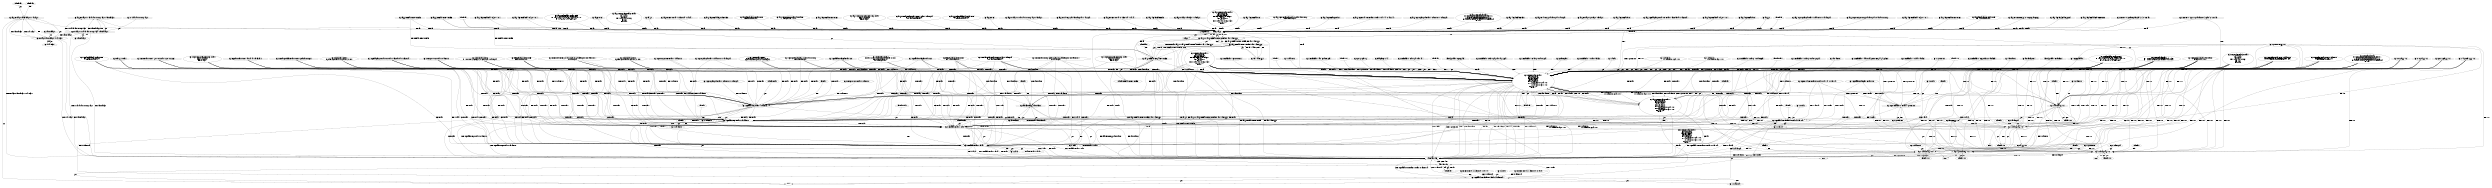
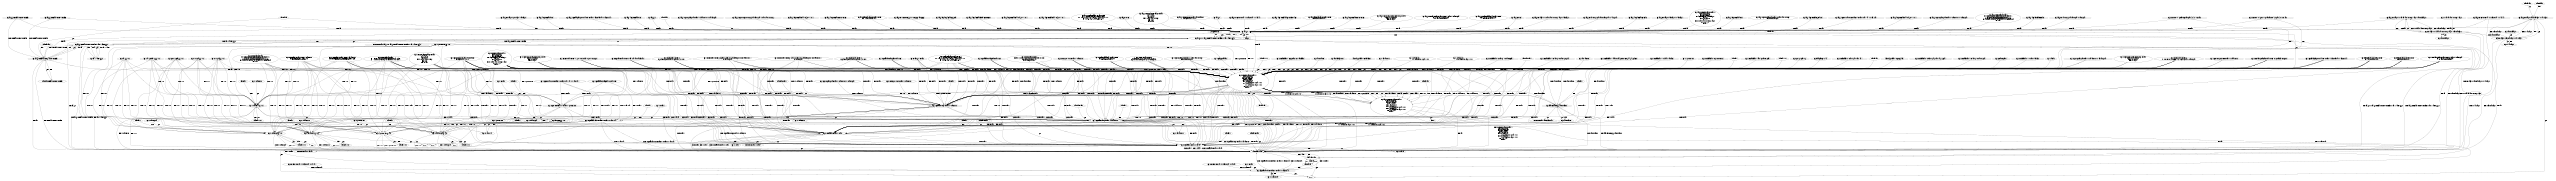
edge "(Call,r->server_name = NULL)" -> "(Call,ckey == NULL)": reversed
edge "(Call,ret = copy_Realm(&rep.ticket.realm, &r->ek.srealm))" -> "(MethodReturn,RET)": now "(Call,ret = copy_EncryptionKey(&r->session_key, &r->ek.key))" -> "(MethodReturn,RET)"
edge "(Call,ret != HDB_ERR_TIMESTAMP_FOUND_HERE)" -> "(Return,return ret;)": removed, label "DDG: ret"
